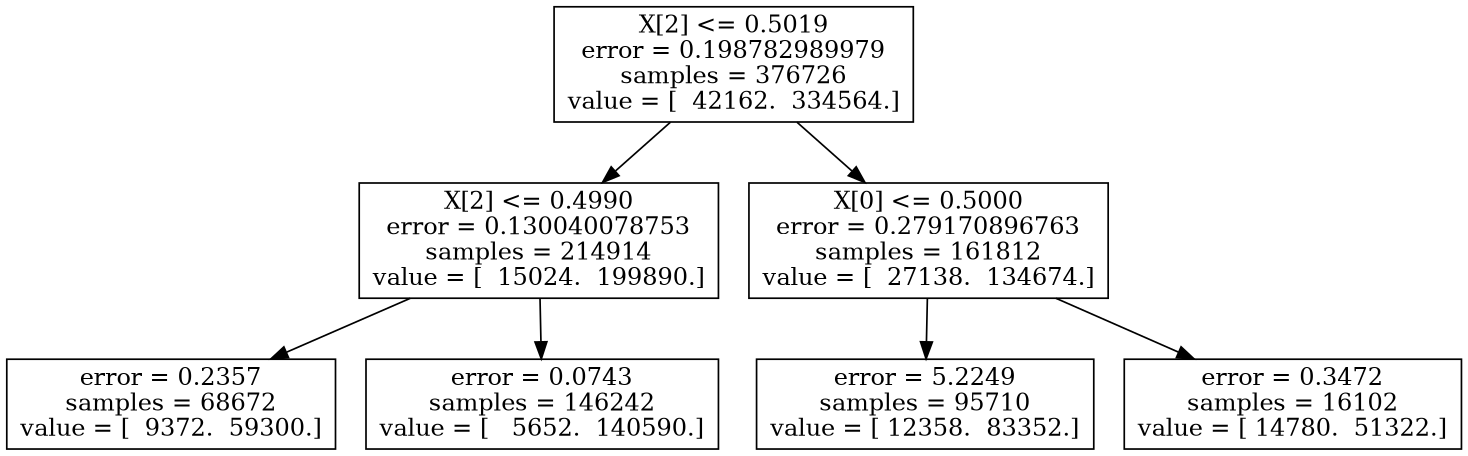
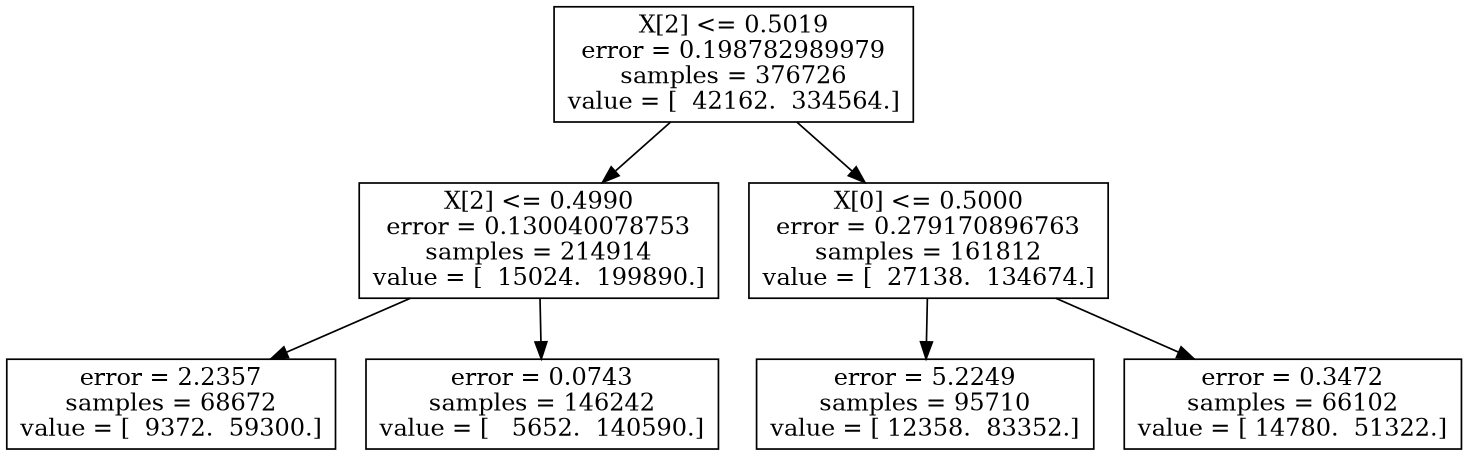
node "error = 0.2357 samples = 68672 value = [  9372.  59300.]": label "error = 0.2357 samples = 68672 value = [  9372.  59300.]" -> "error = 2.2357 samples = 68672 value = [  9372.  59300.]"
node "error = 0.3472 samples = 16102 value = [ 14780.  51322.]": label "error = 0.3472 samples = 16102 value = [ 14780.  51322.]" -> "error = 0.3472 samples = 66102 value = [ 14780.  51322.]"
